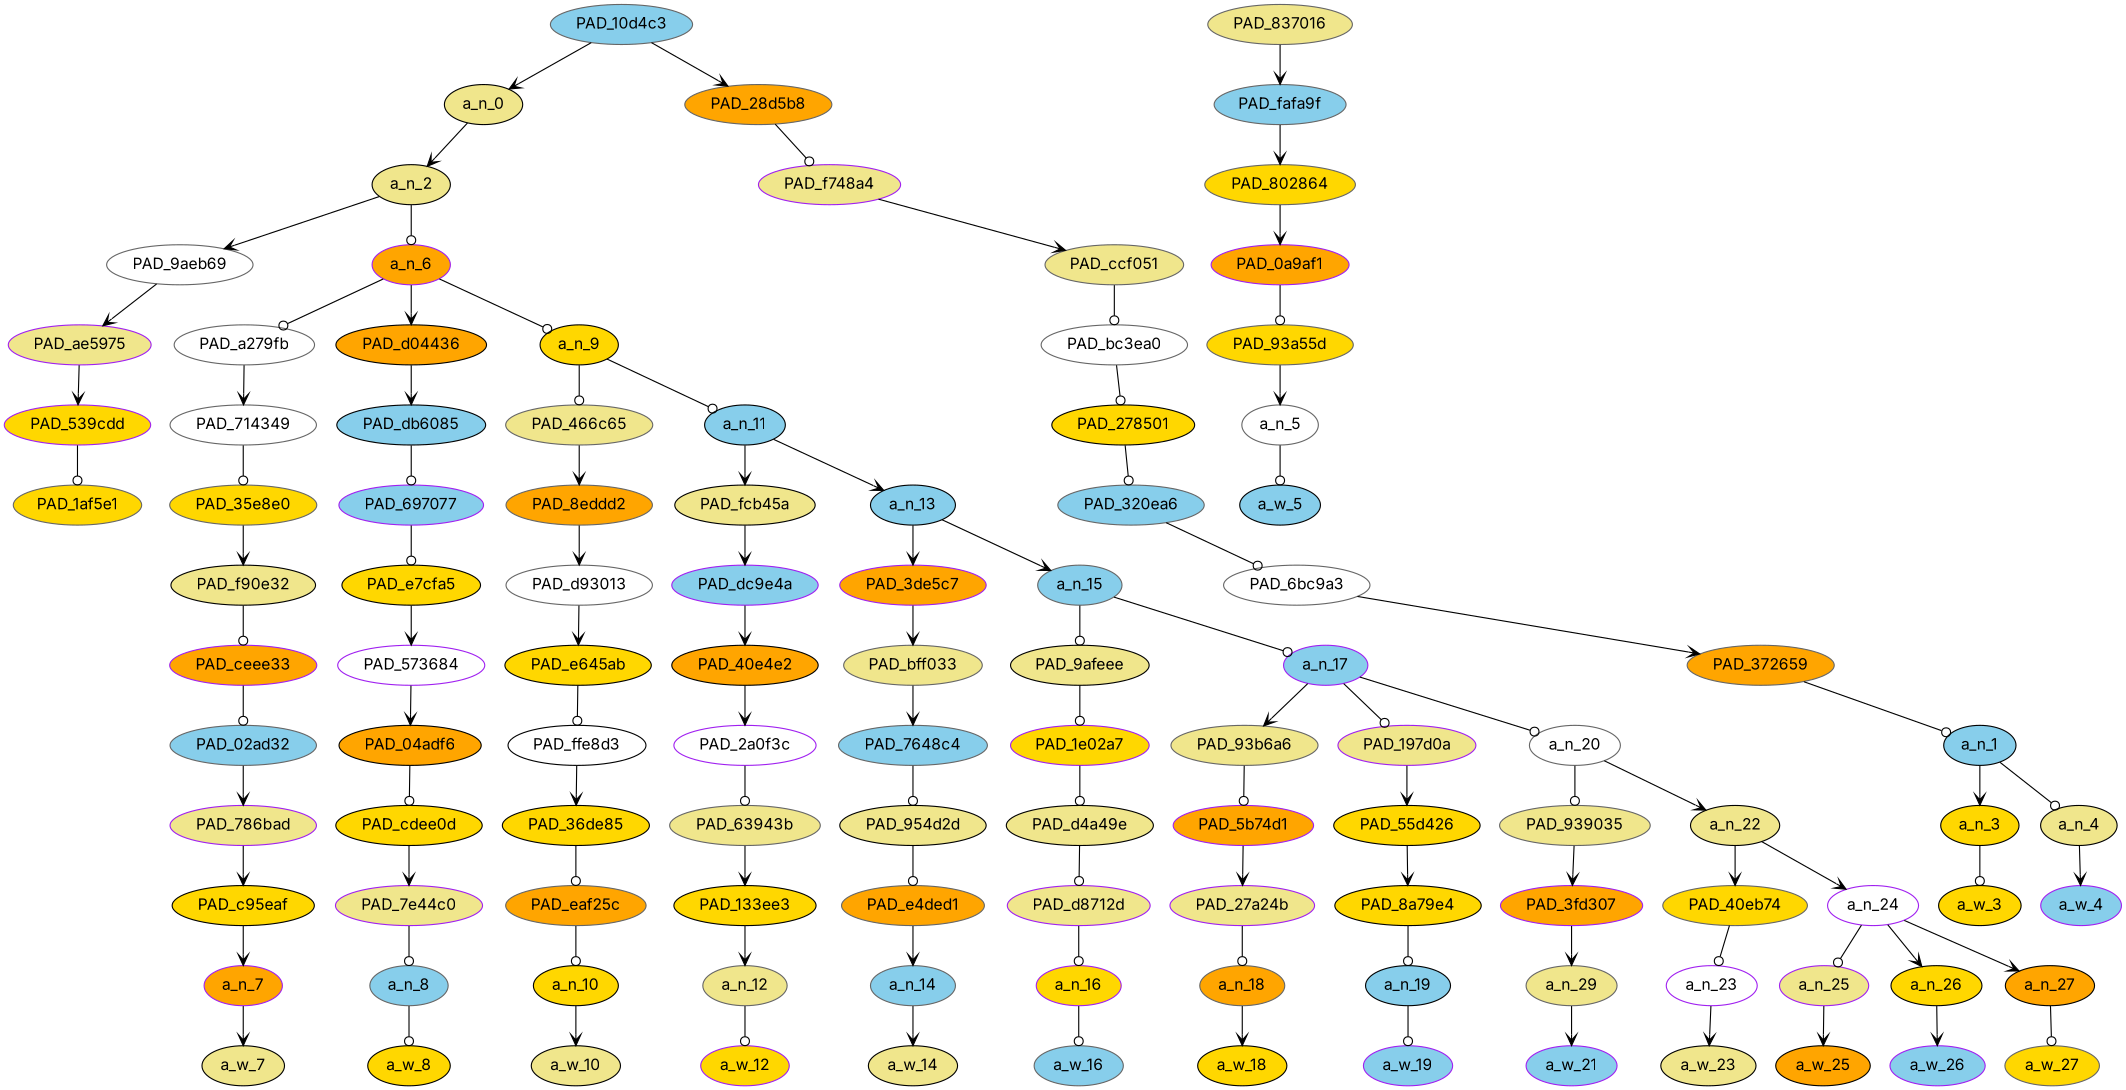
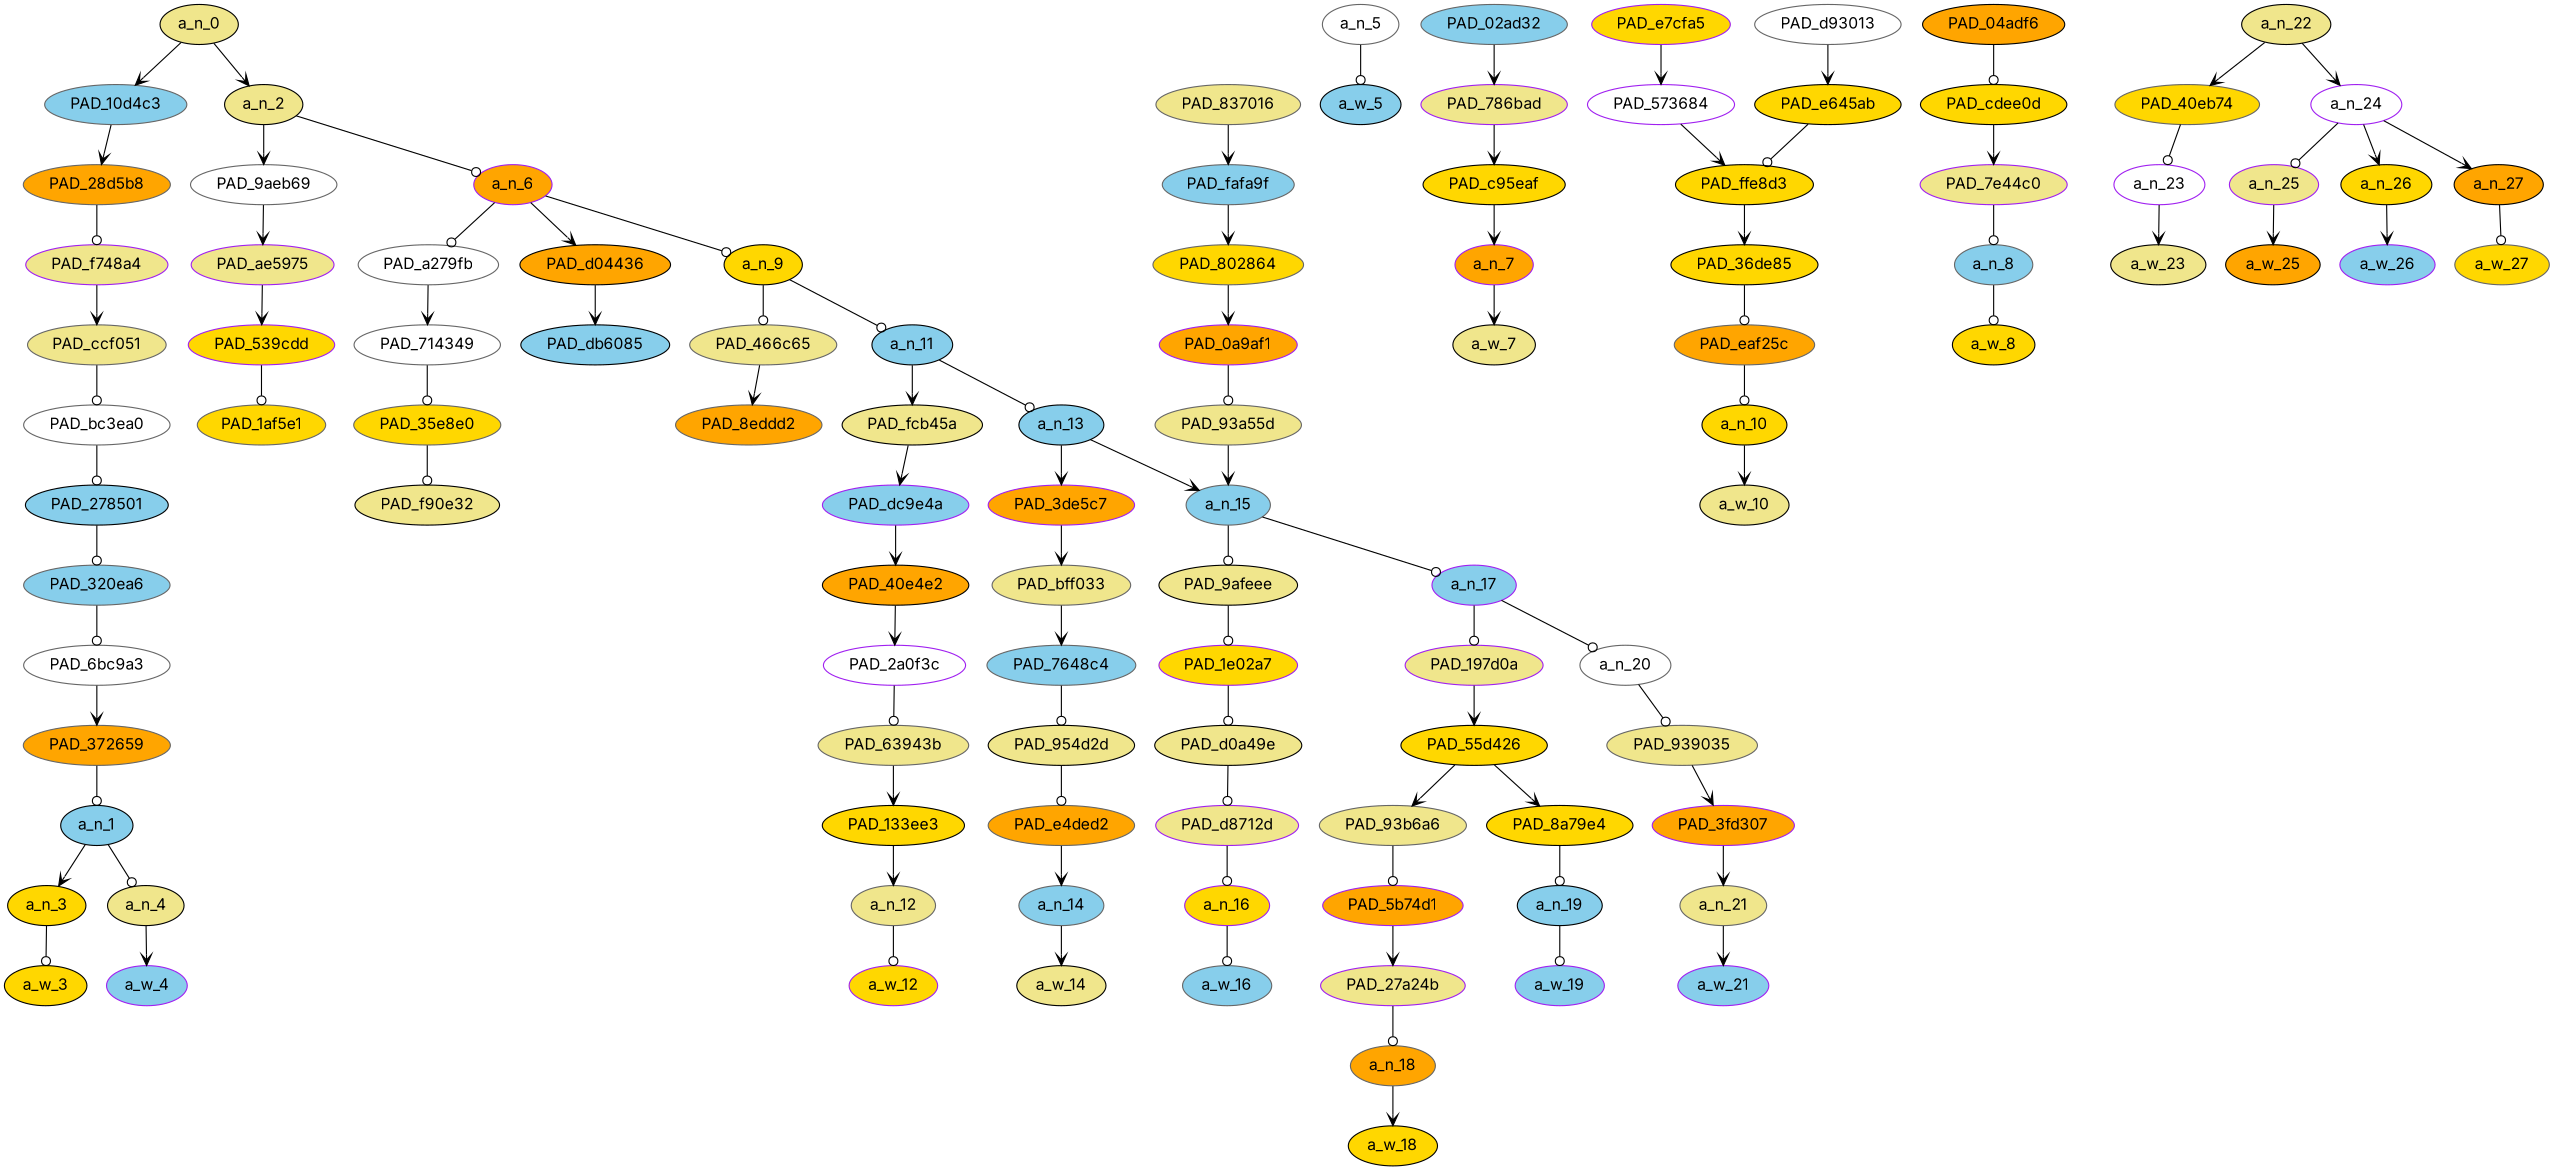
edge "PAD_10d4c3" -> "a_n_0": reversed
node "PAD_93a55d": fillcolor gold -> khaki
edge "PAD_93a55d" -> "a_n_5": now "PAD_93a55d" -> "a_n_15"
node "PAD_278501": fillcolor gold -> skyblue
edge "a_n_11" -> "a_n_13": arrowhead vee -> odot
node "PAD_697077": removed
edge "PAD_35e8e0" -> "PAD_f90e32": arrowhead vee -> odot
edge "PAD_8eddd2" -> "PAD_d93013": removed
node "PAD_e7cfa5": color black -> purple
node "PAD_ceee33": removed
edge "PAD_573684" -> "PAD_04adf6": now "PAD_573684" -> "PAD_ffe8d3"
edge "a_n_17" -> "PAD_93b6a6": now "PAD_55d426" -> "PAD_93b6a6"
node "PAD_ffe8d3": fillcolor white -> gold
edge "a_n_20" -> "a_n_22": removed
node "PAD_d4a49e": label "PAD_d4a49e" -> "PAD_d0a49e"
node "PAD_e4ded1": label "PAD_e4ded1" -> "PAD_e4ded2"
node "a_n_29": label "a_n_29" -> "a_n_21"
